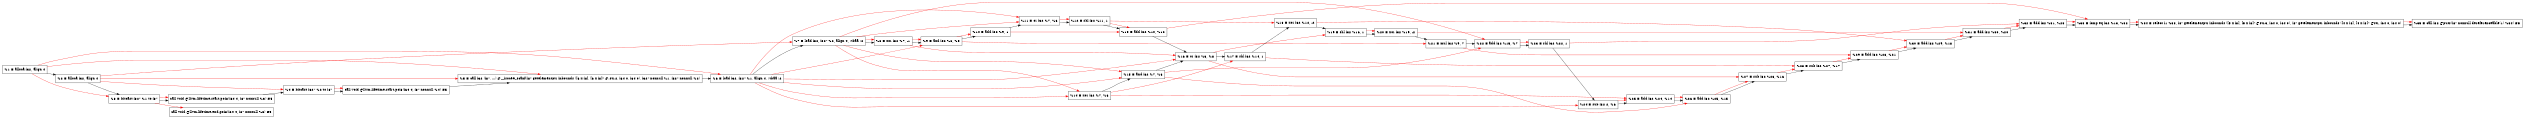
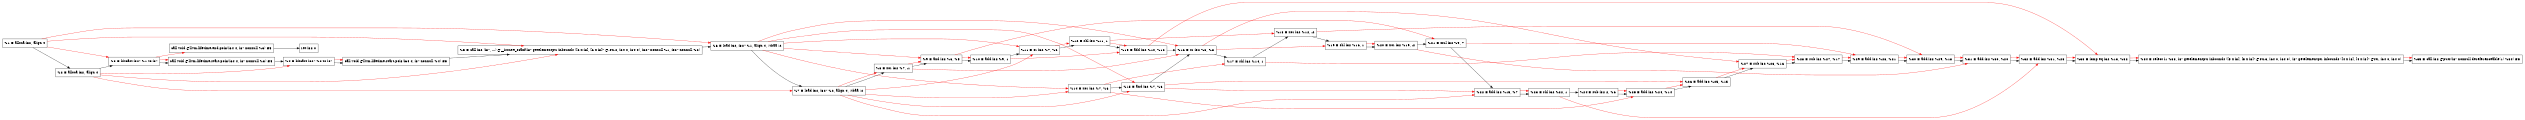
node "ret i32 0": added
edge "%6 = load i32, i32* %1, align 4, !tbaa !2" -> "%24 = sub i32 2, %6": removed
